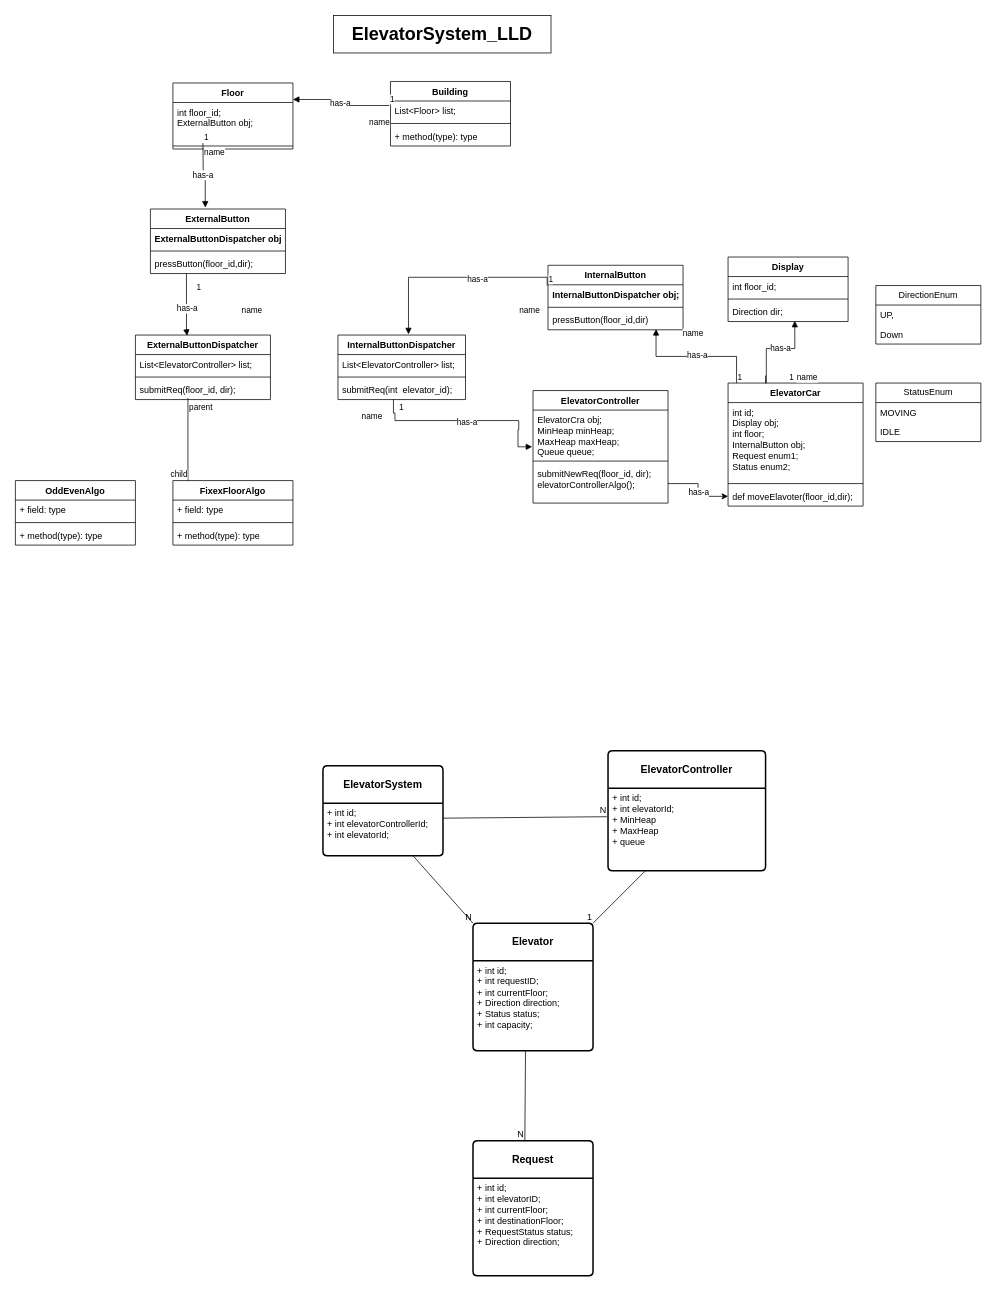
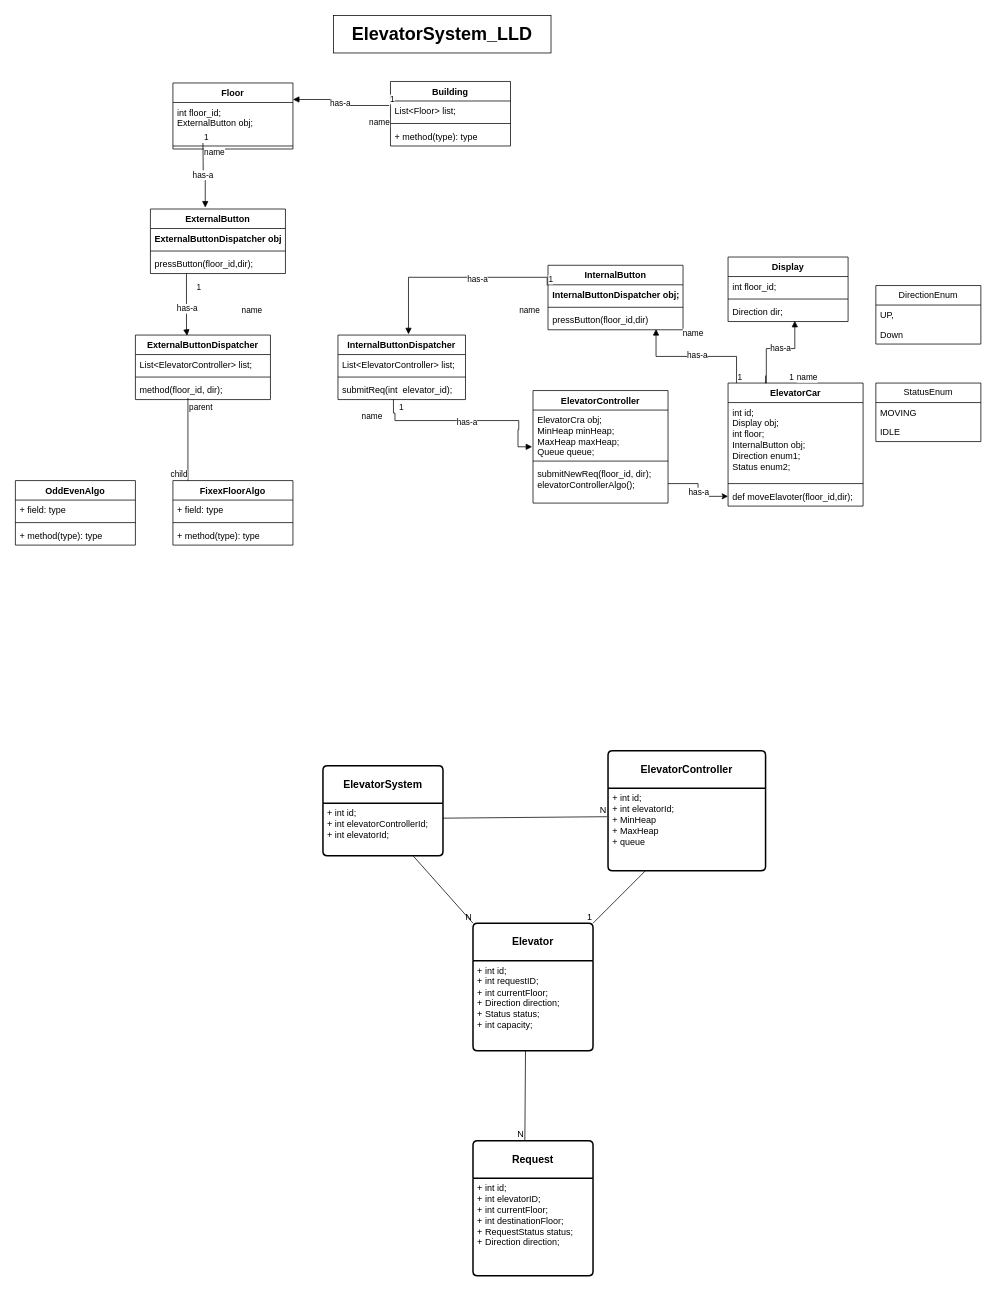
node "submitReq(floor_id, dir);": label "submitReq(floor_id, dir);" -> "method(floor_id, dir);"
node "int id; Display obj; int floor; InternalButton obj; Request enum1; Status enum2;": label "int id; Display obj; int floor; InternalButton obj; Request enum1; Status enum2;" -> "int id; Display obj; int floor; InternalButton obj; Direction enum1; Status enum2;"
